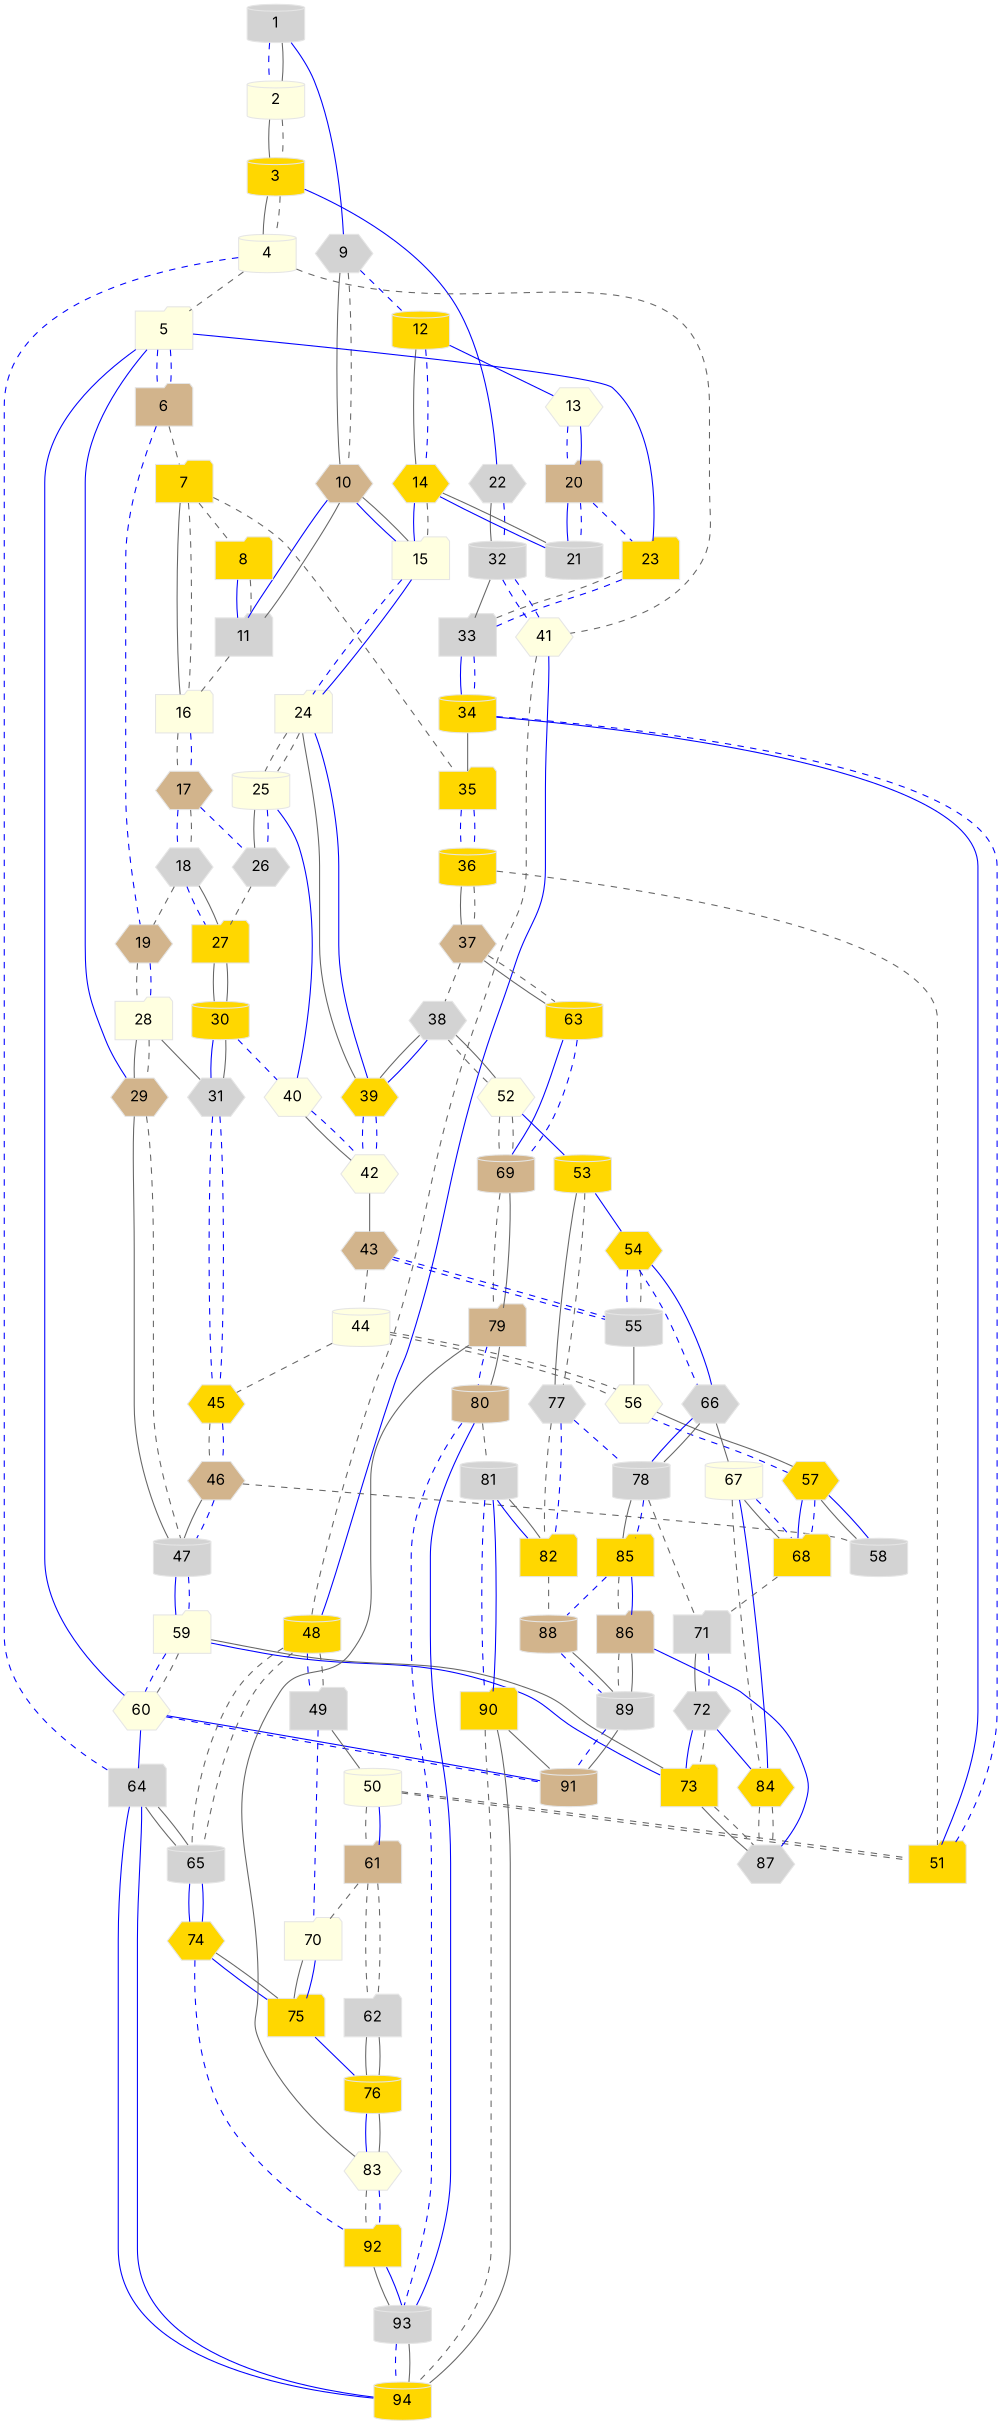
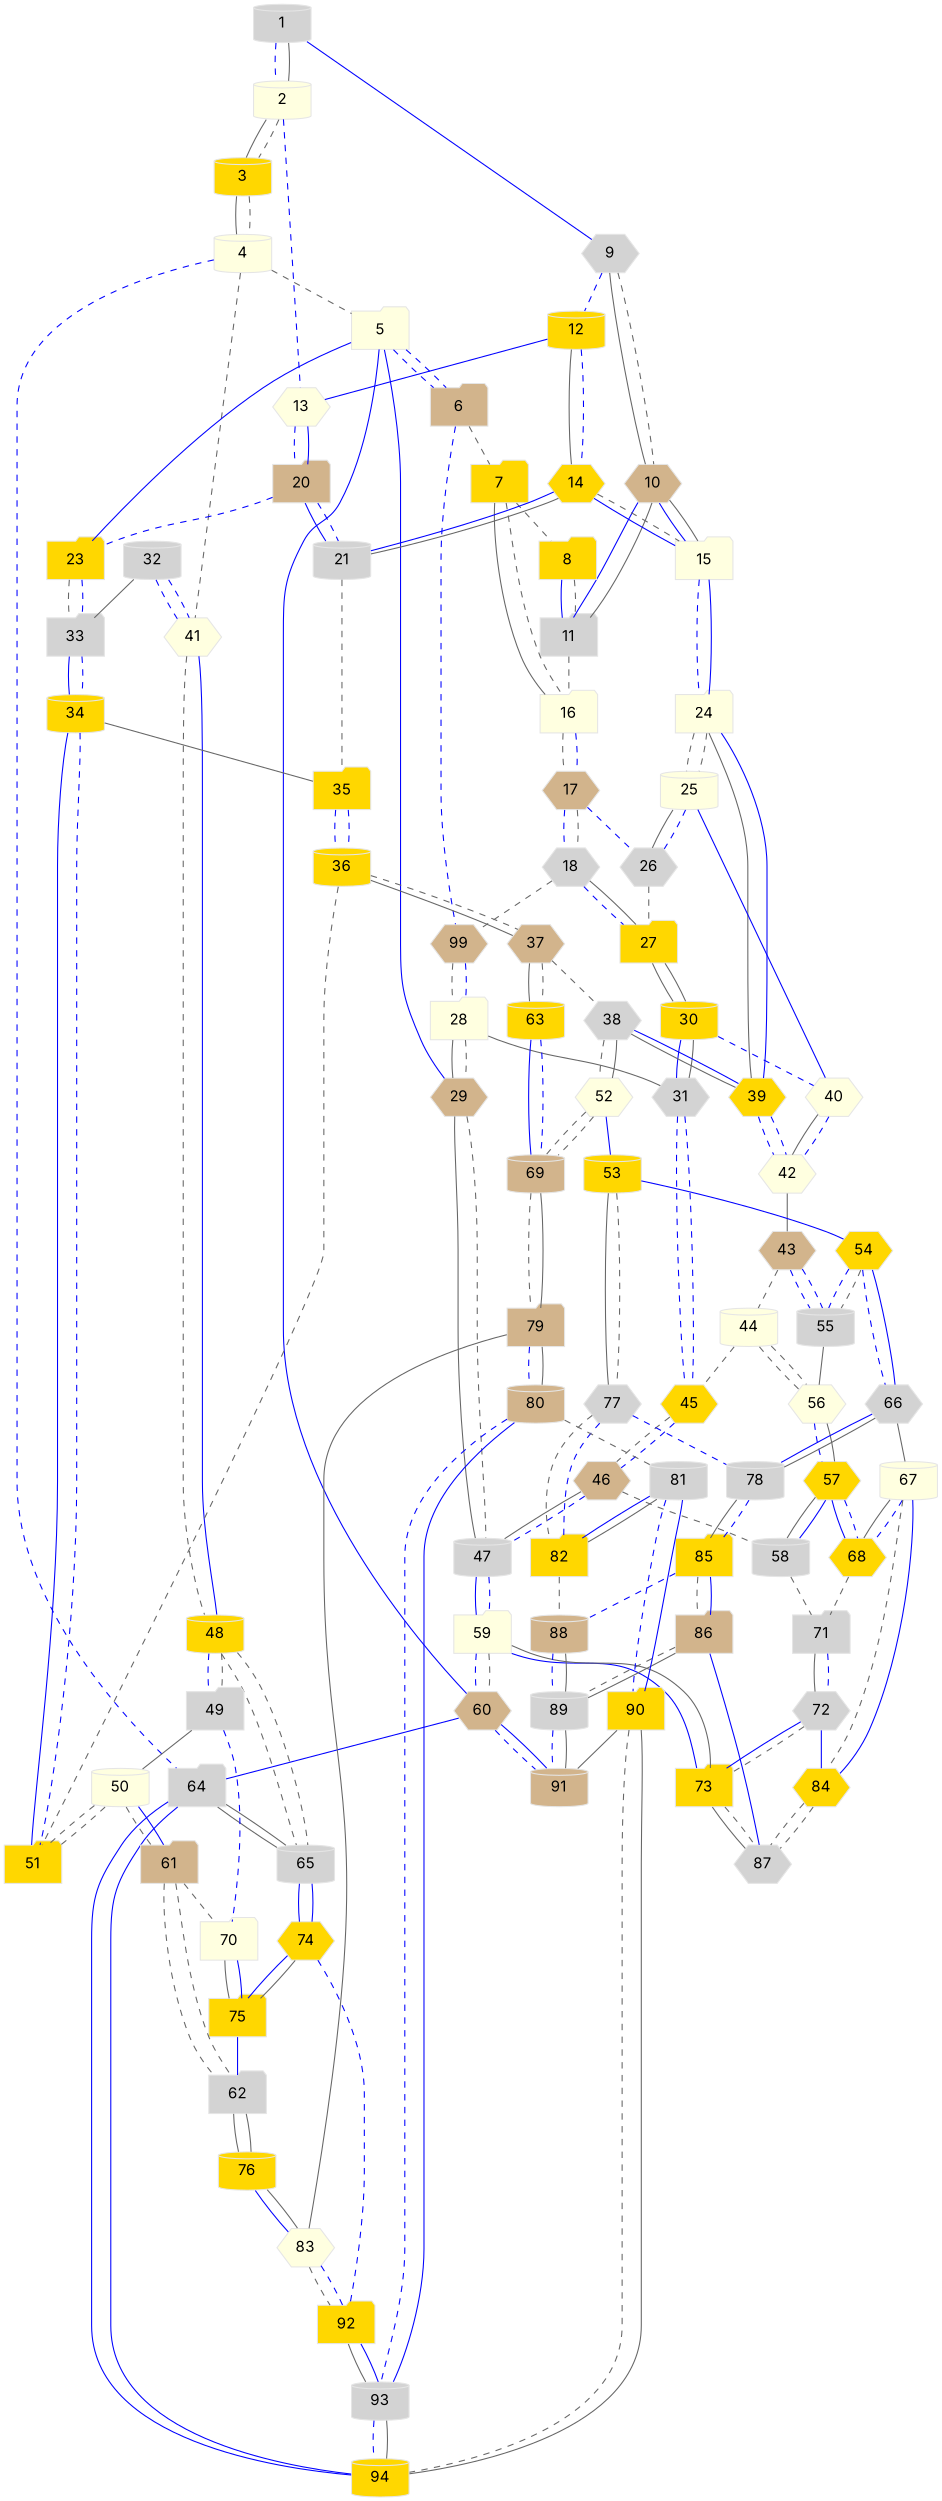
edge "2" -- "13": added
node "22": removed
edge "7" -- "35": now "21" -- "35"
node "19": label "19" -> "99"
edge "78" -- "71": now "58" -- "71"
node "68": shape folder -> hexagon
node "60": fillcolor lightyellow -> tan
edge "75" -- "76": now "75" -- "62"
